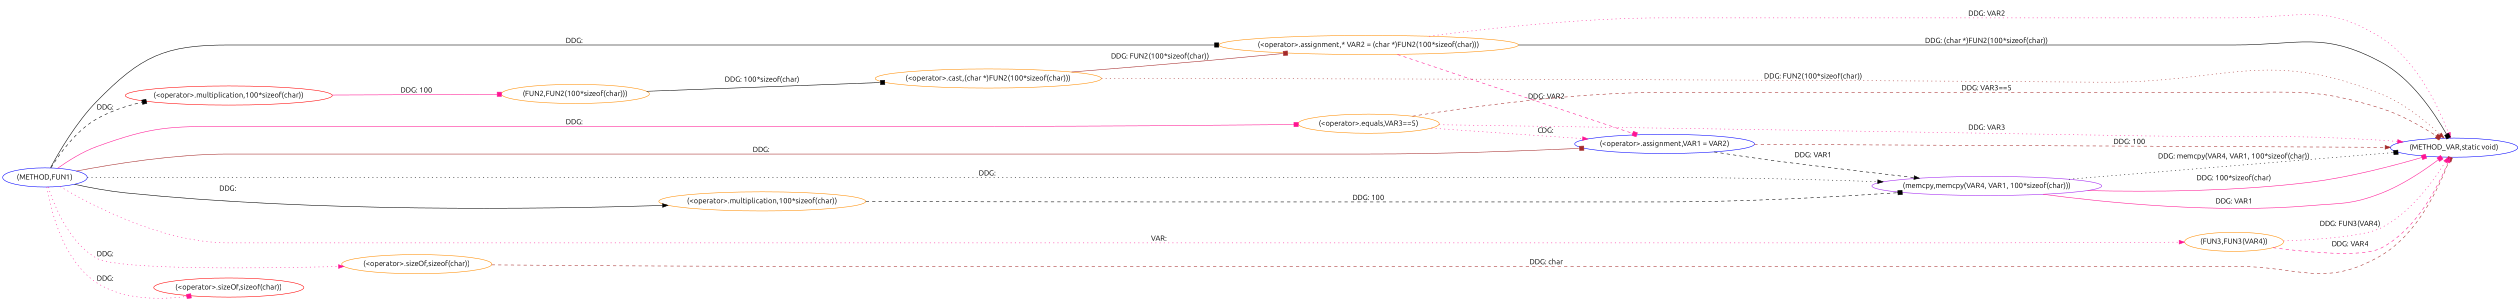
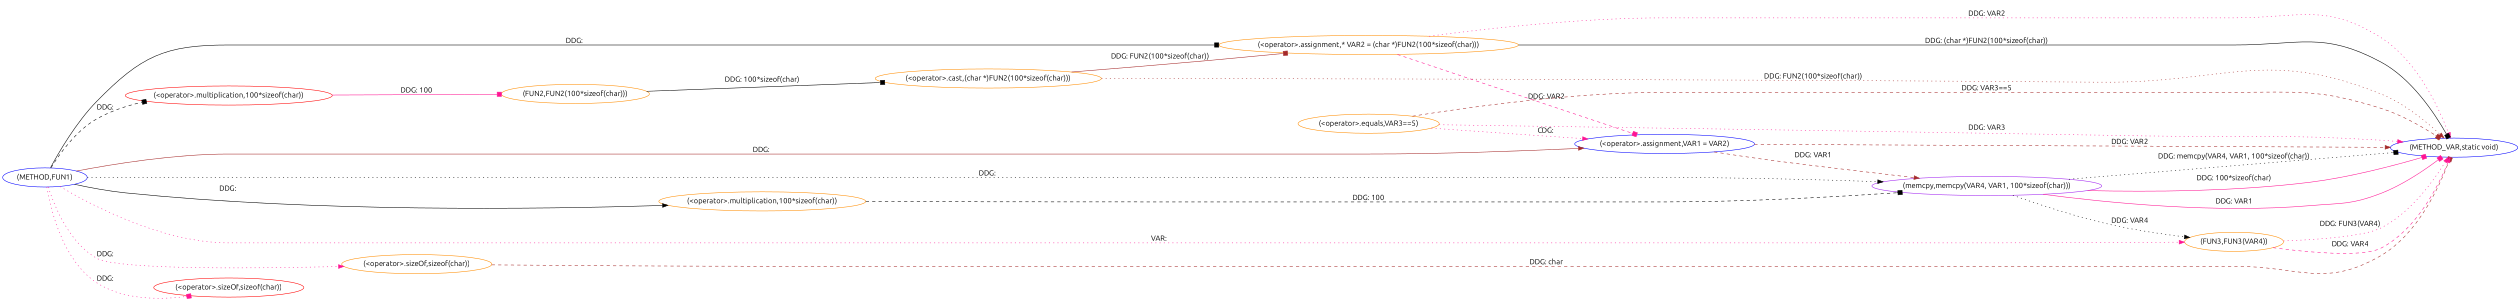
edge "(METHOD,FUN1)" -> "(<operator>.equals,VAR3==5)": removed, label "DDG:"
edge "(<operator>.assignment,VAR1 = VAR2)" -> "(METHOD_VAR,static void)": label "DDG: 100" -> "DDG: VAR2"
edge "(METHOD,FUN1)" -> "(<operator>.assignment,VAR1 = VAR2)": arrowhead box -> normal
edge "(<operator>.assignment,VAR1 = VAR2)" -> "(memcpy,memcpy(VAR4, VAR1, 100*sizeof(char)))": color black -> brown
edge "(memcpy,memcpy(VAR4, VAR1, 100*sizeof(char)))" -> "(FUN3,FUN3(VAR4))": added, label "DDG: VAR4"
